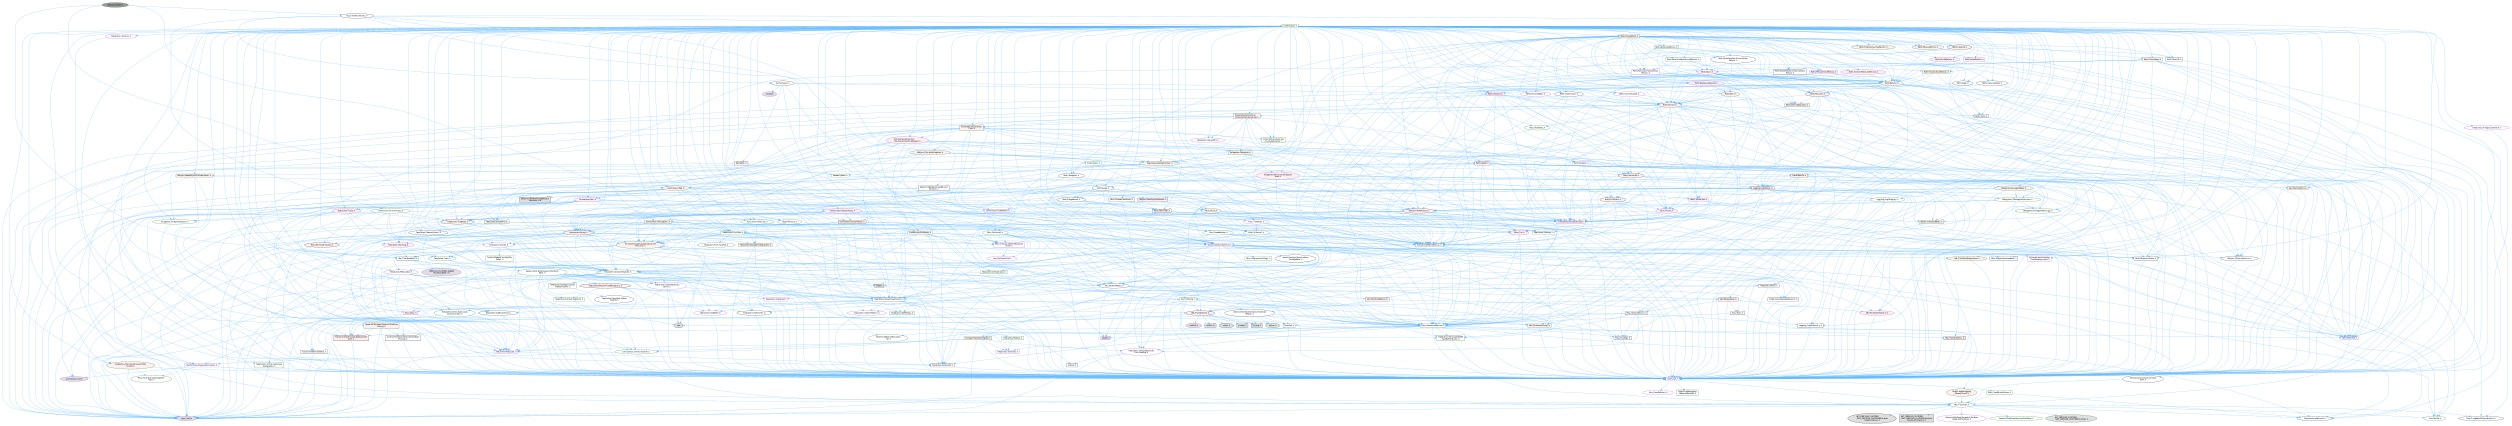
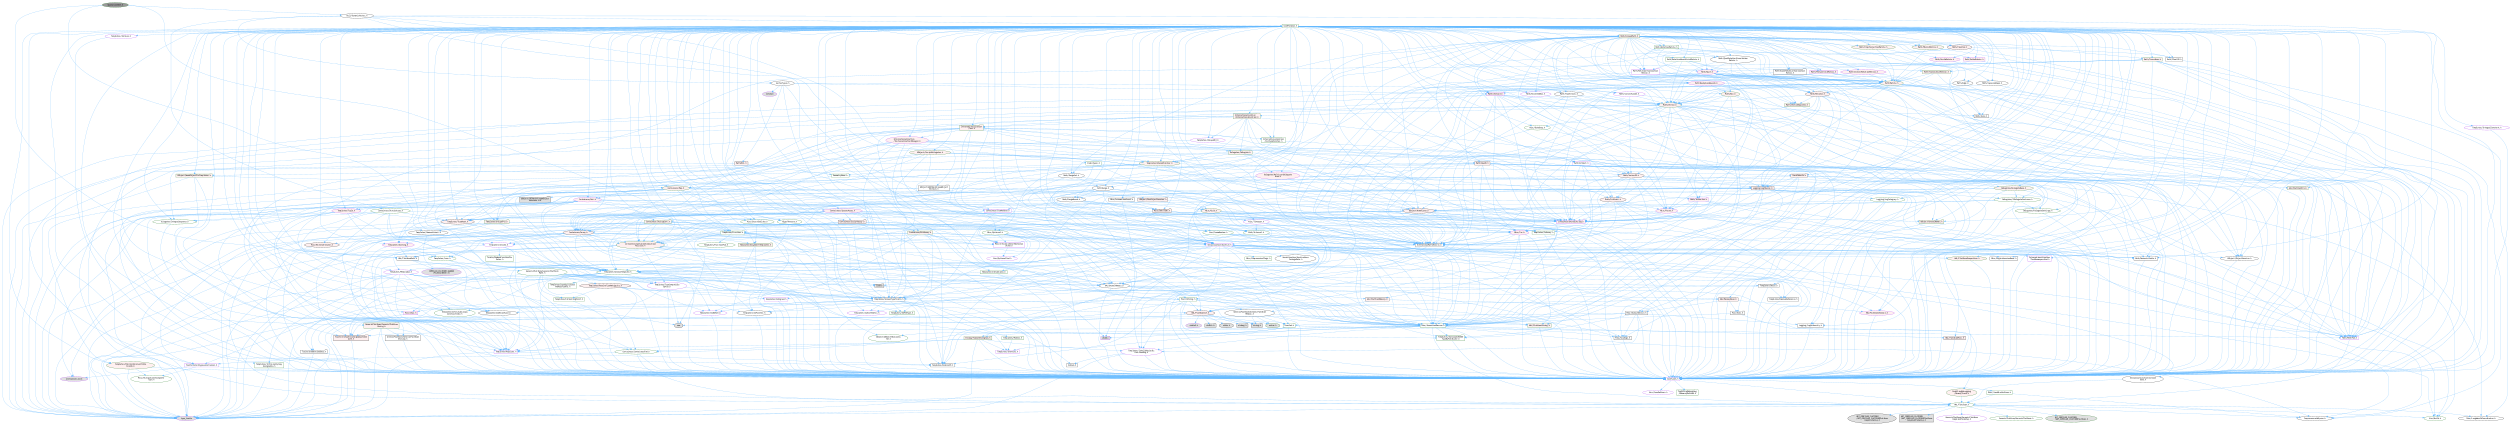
node "Templates/CopyQualifiers FromTo.h": removed
